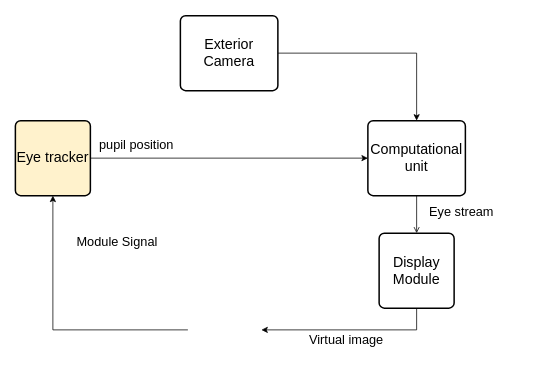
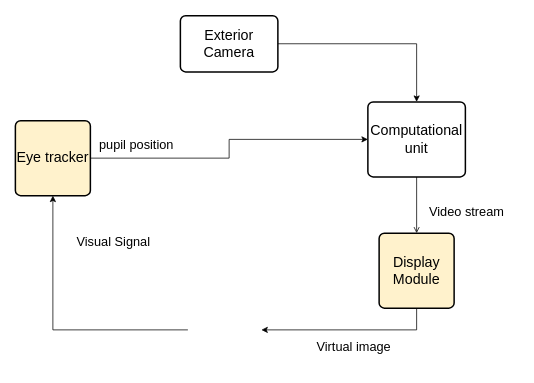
node "Exterior Camera": size 98x75 -> 98x56
node "Computational unit": moved (417, 158) -> (417, 139)
node "Eye stream": label "Eye stream" -> "Video stream"
node "Module Signal": label "Module Signal" -> "Visual Signal"
node "Display Module": fillcolor #ffffff -> #fff2cc
node "Virtual image": moved (349, 338) -> (357, 345)
